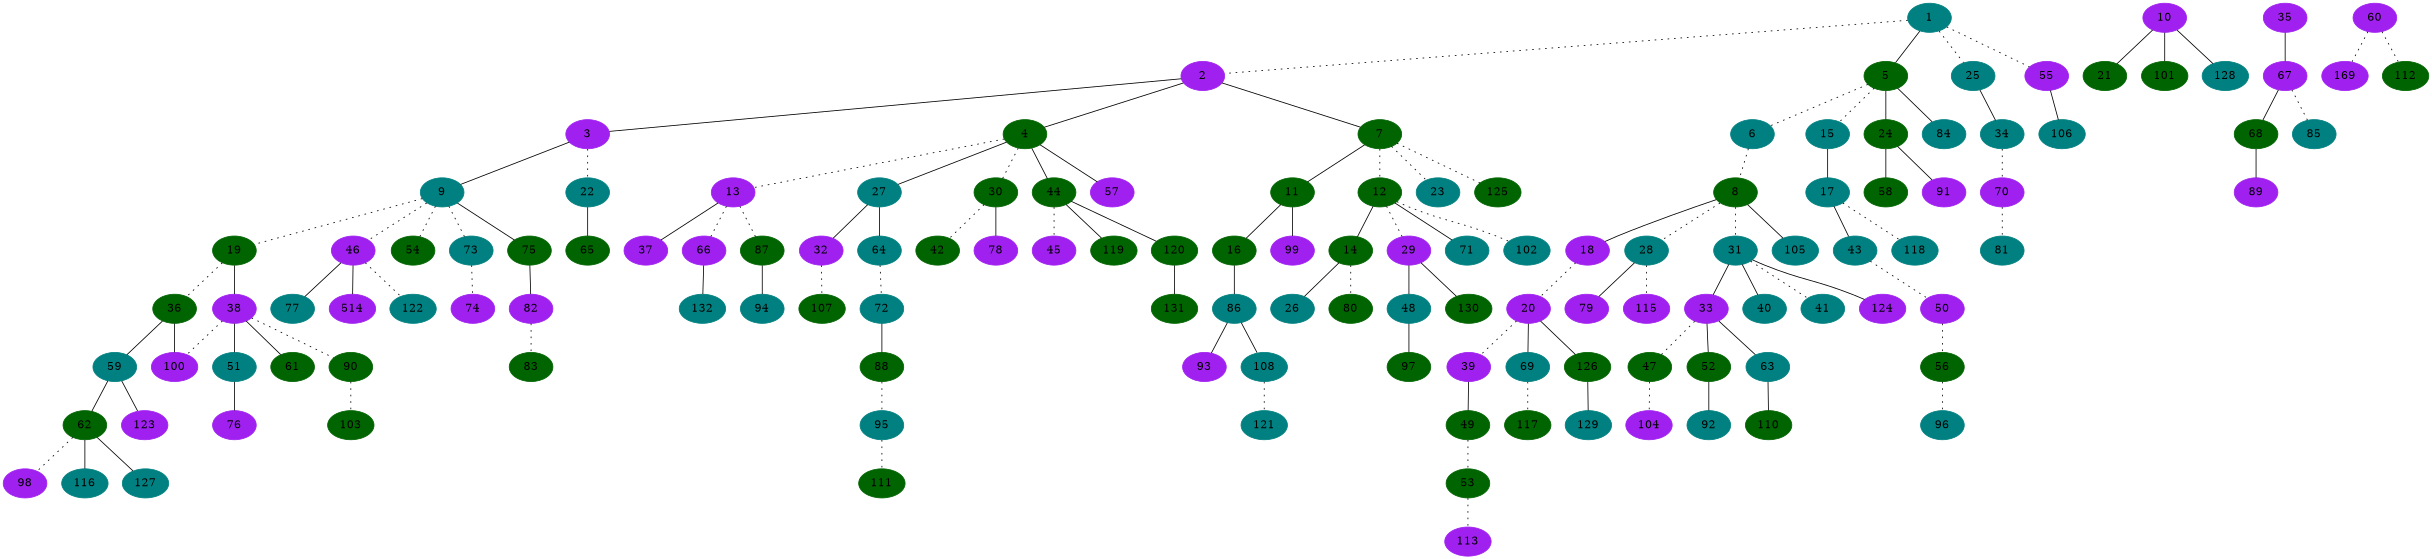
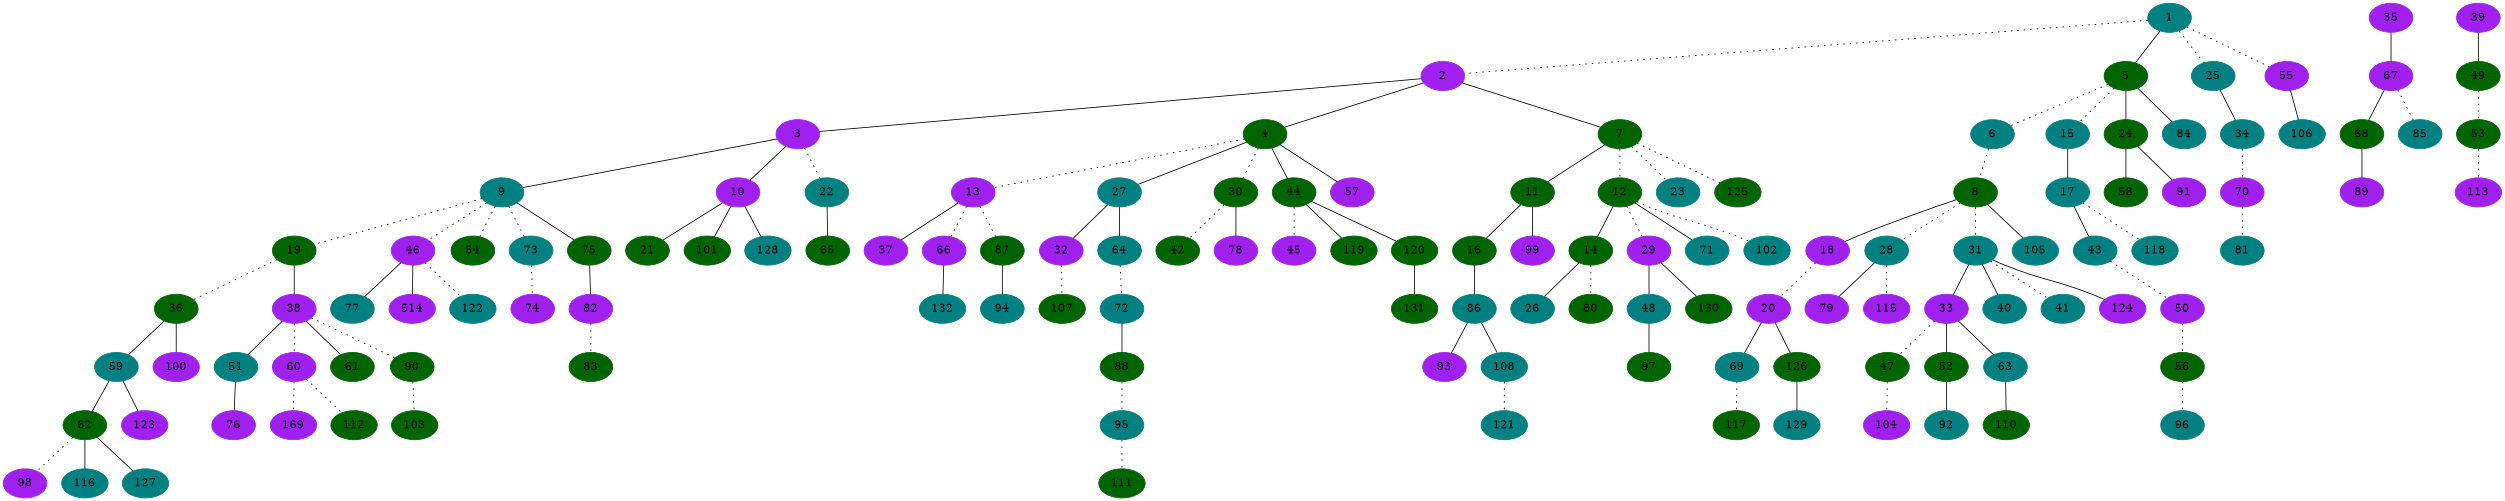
edge "3" -- "10": added
edge "38" -- "100": now "38" -- "60"
edge "20" -- "39": removed
